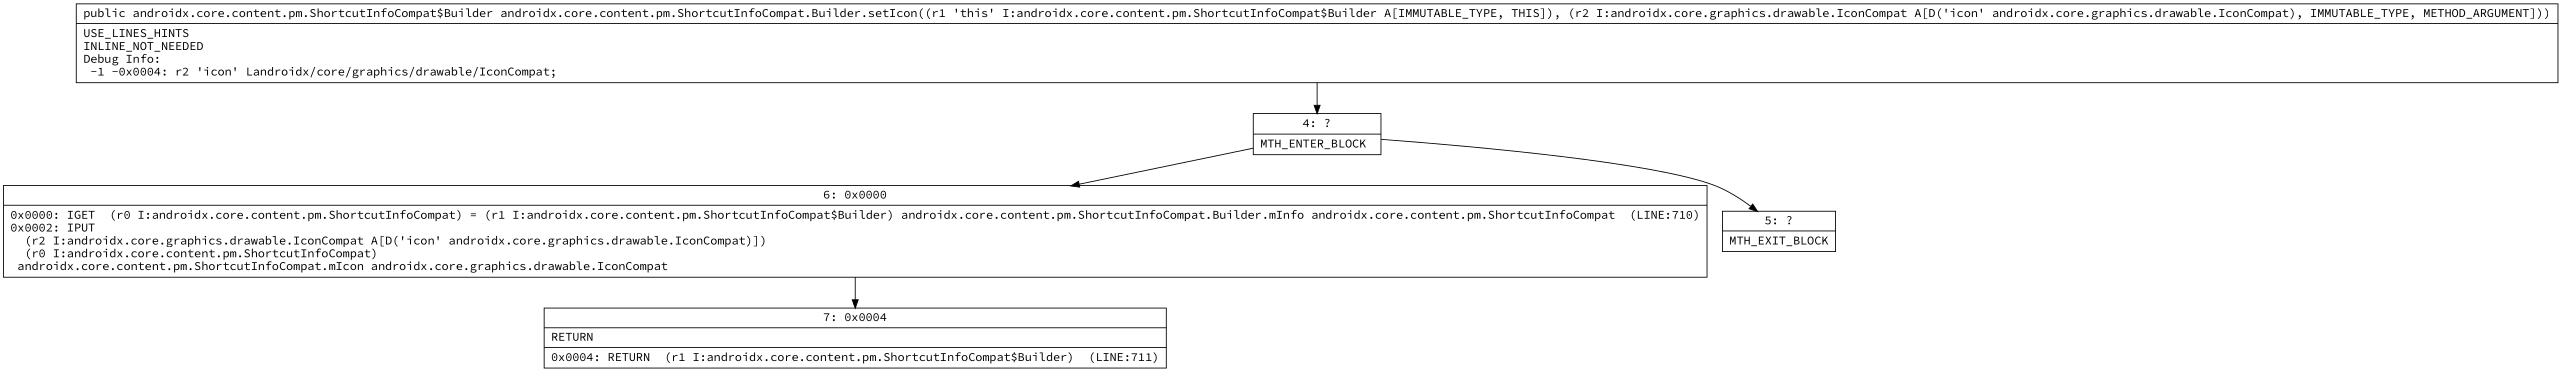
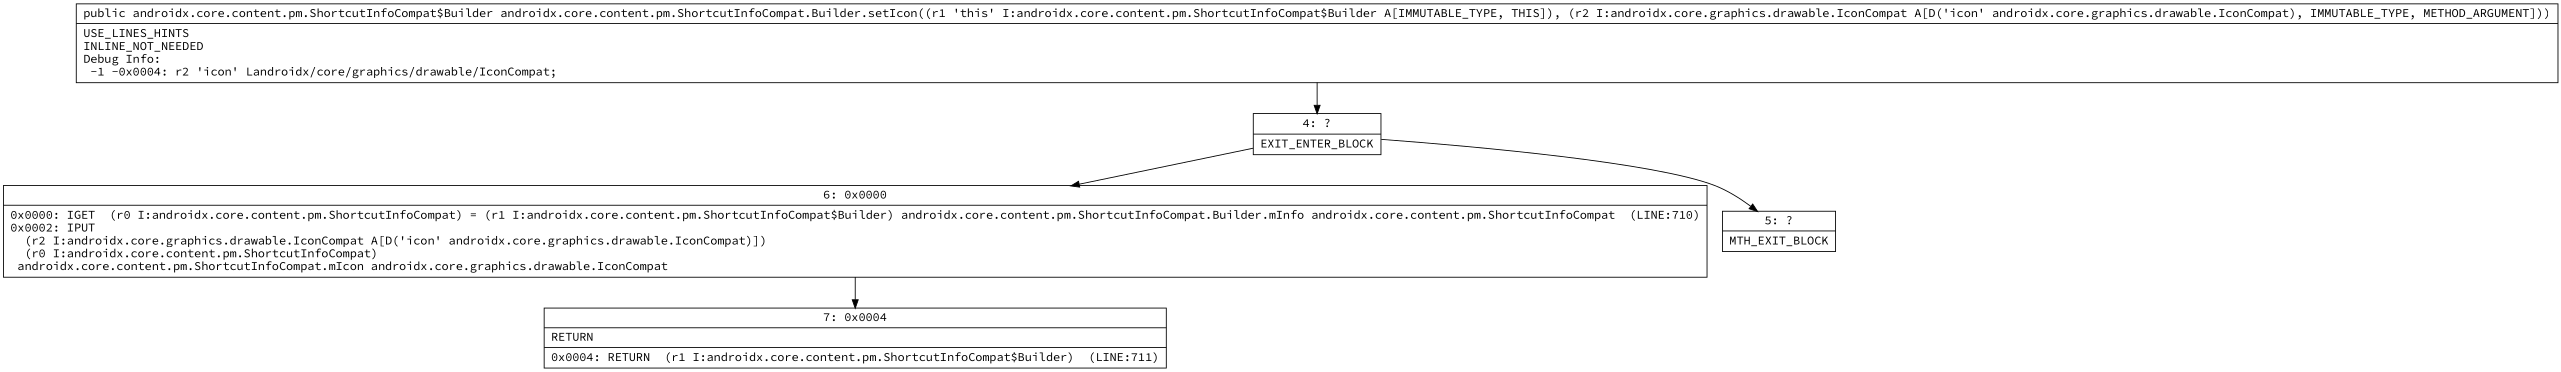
node "4: ?": text "MTH_ENTER_BLOCK" -> "EXIT_ENTER_BLOCK"
